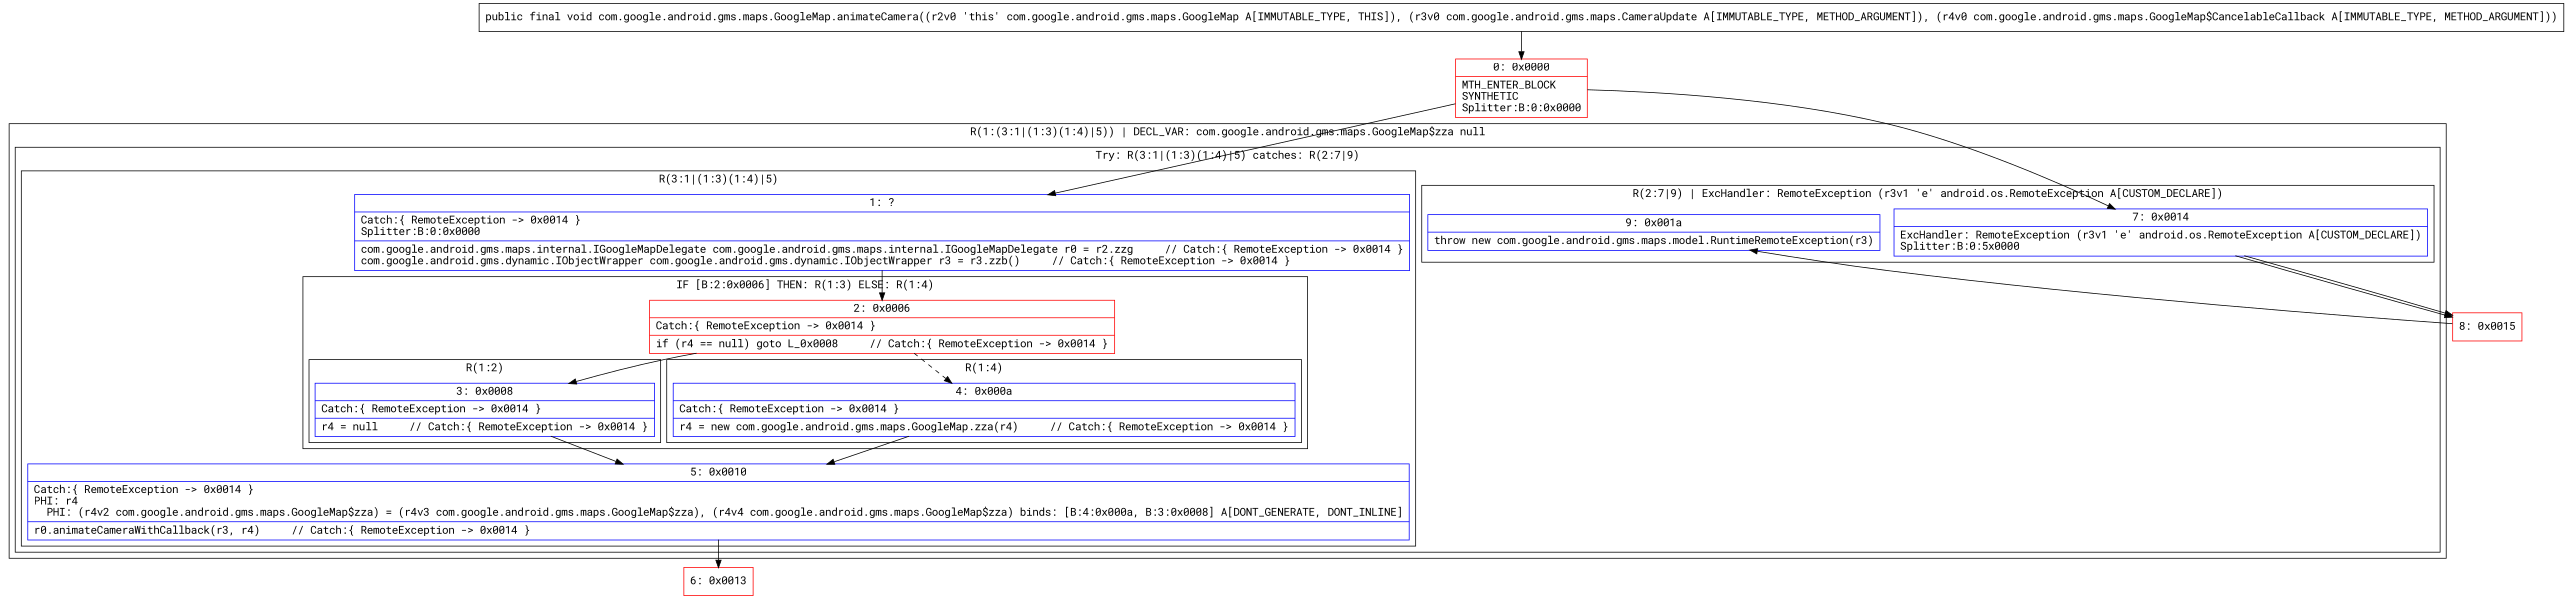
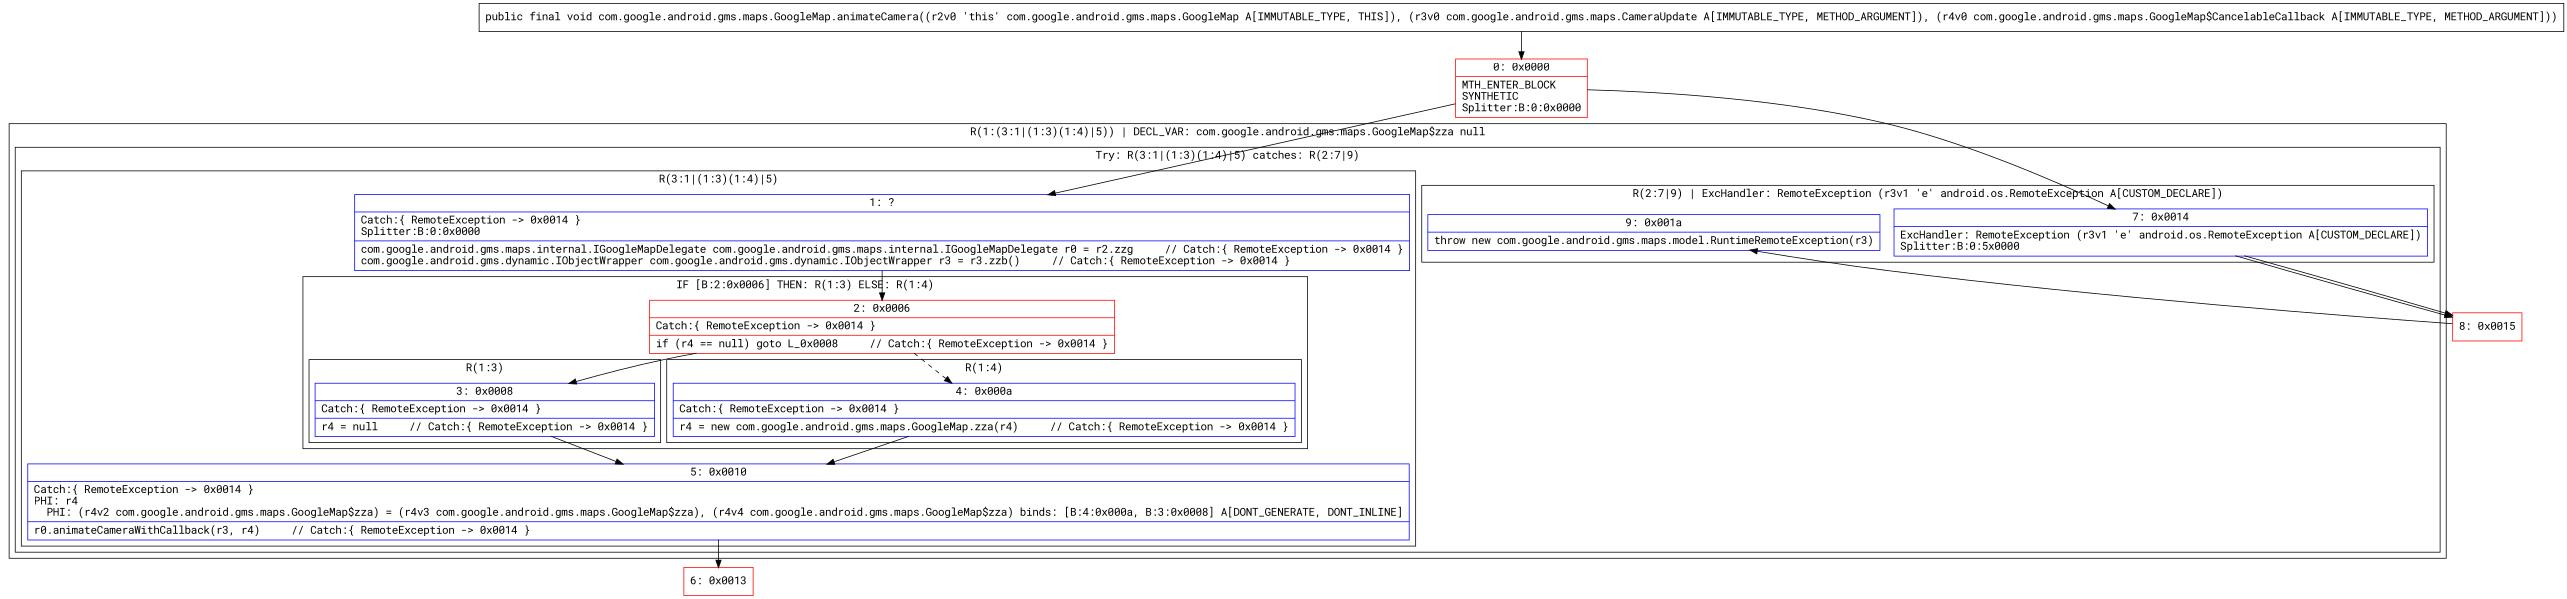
cluster "R(1:2)": label "R(1:2)" -> "R(1:3)"
